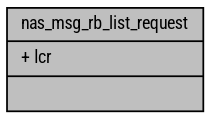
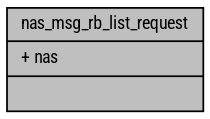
node "nas_msg_rb_list_request": text "+ lcr" -> "+ nas"
